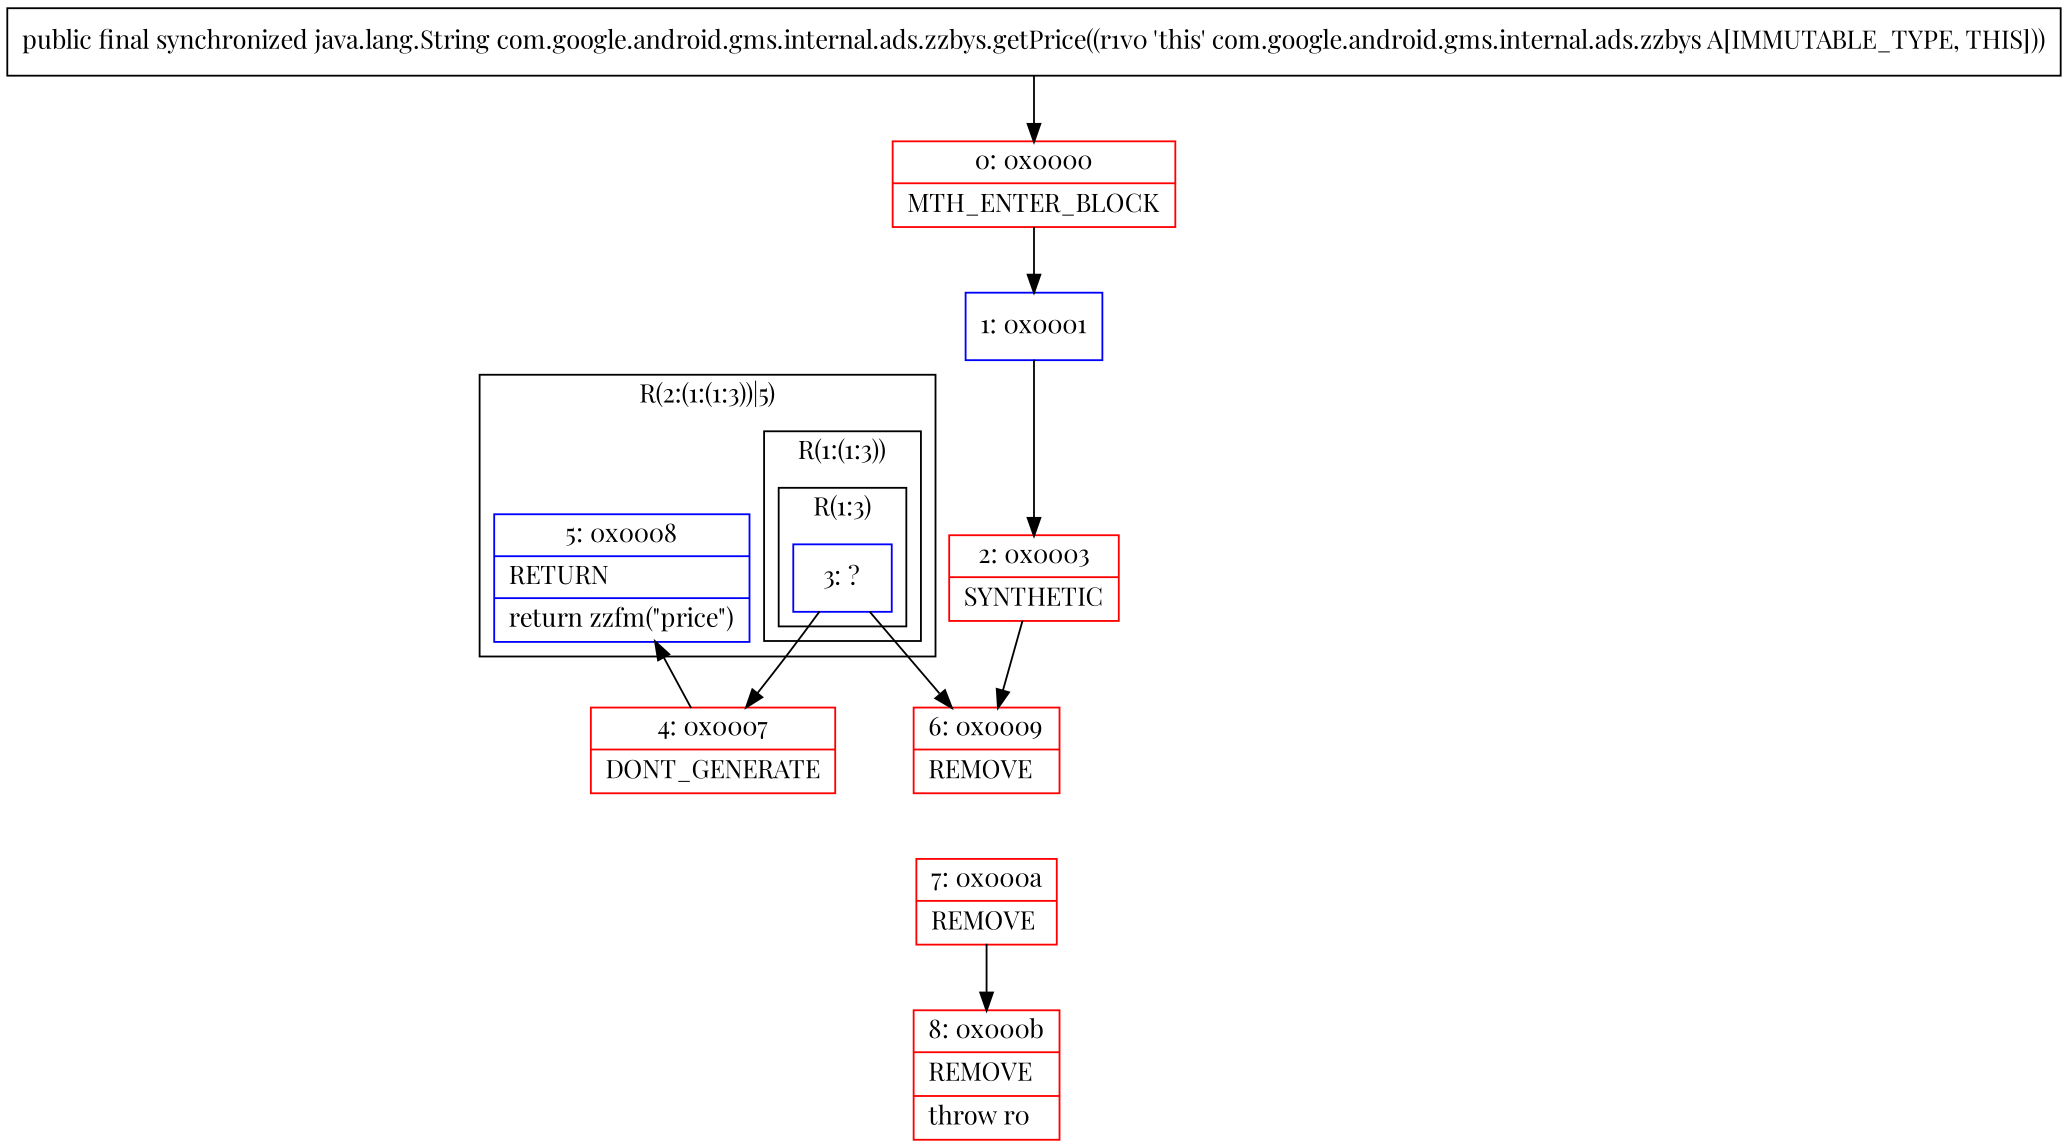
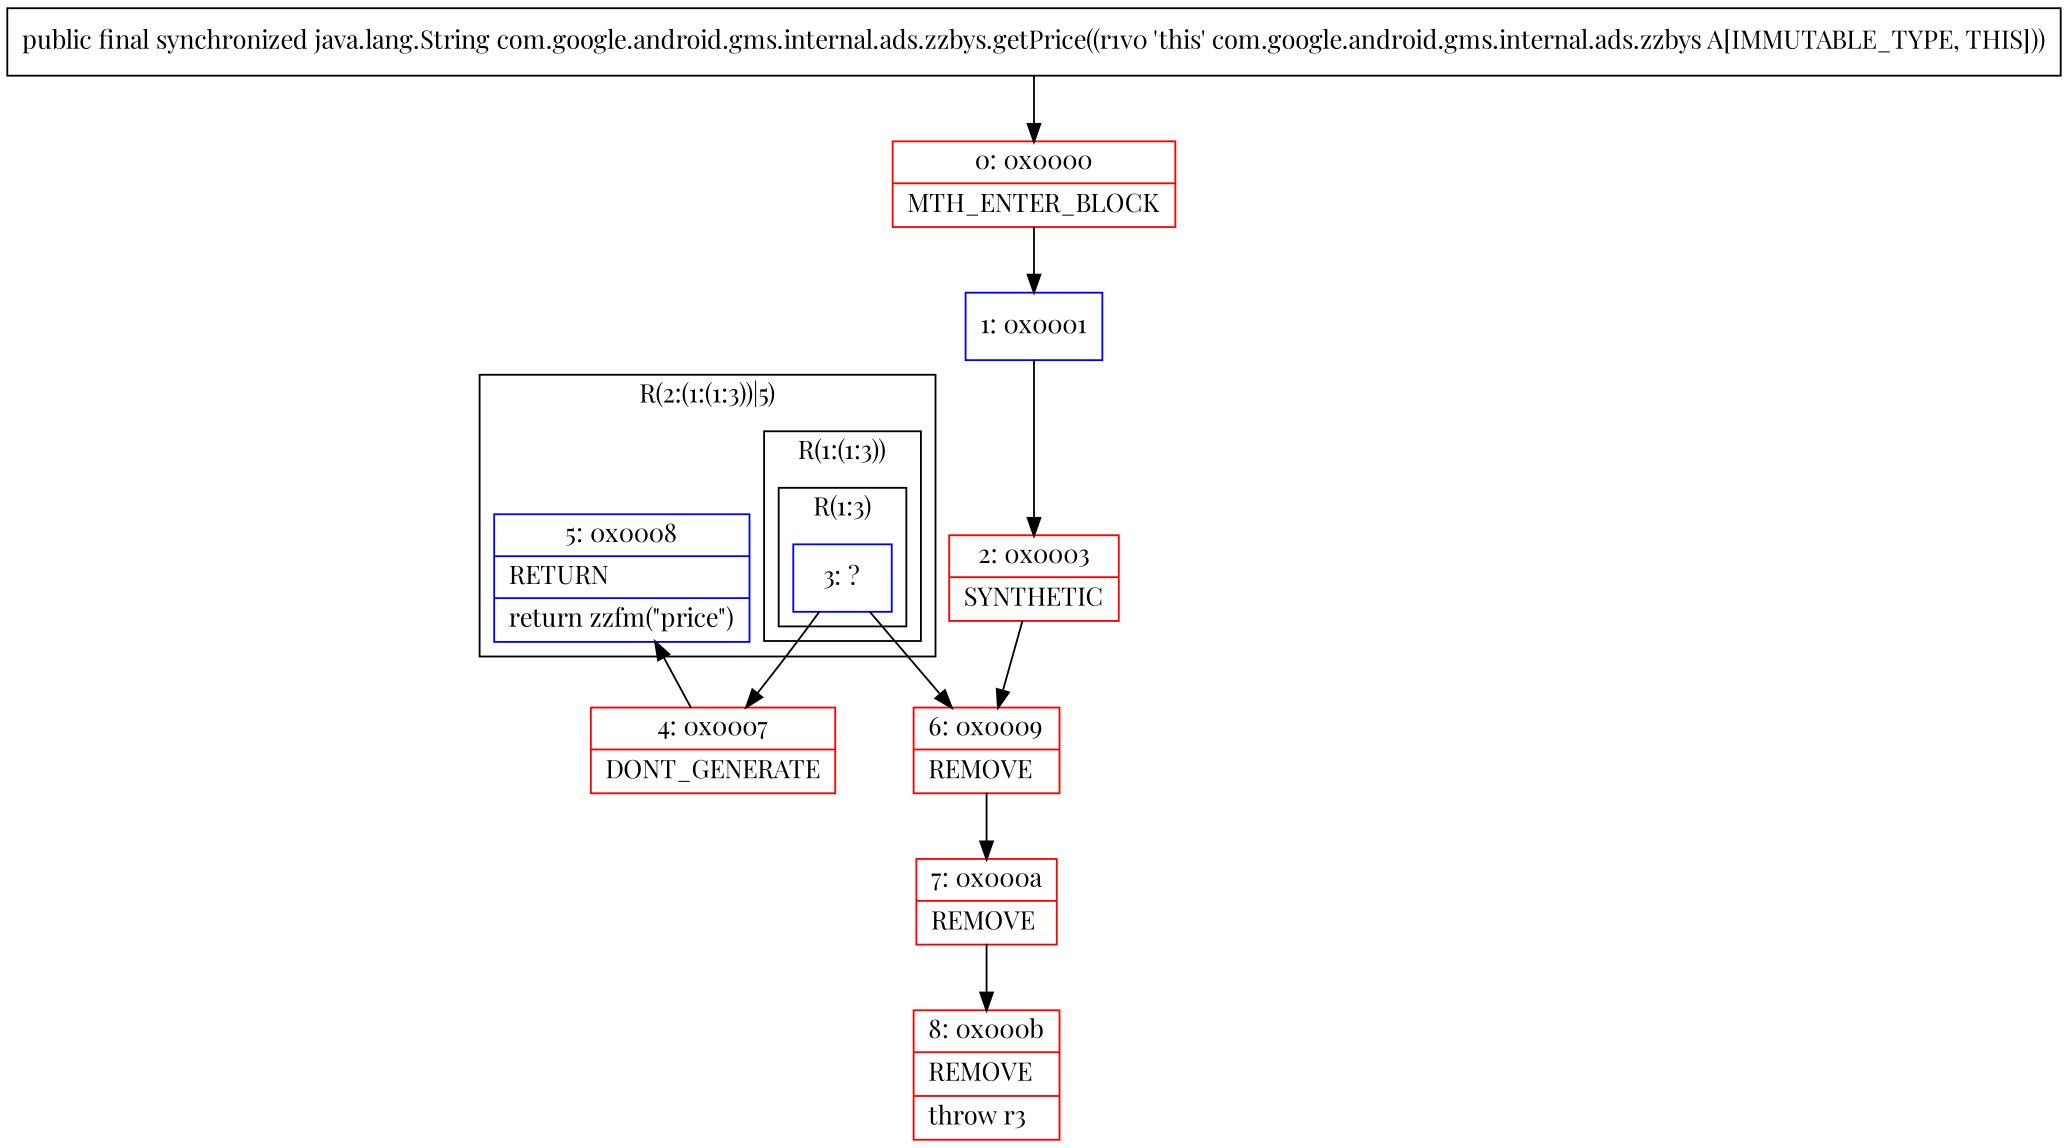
edge "6: 0x0009" -> "7: 0x000a": added
node "8: 0x000b": text "throw r0" -> "throw r3"
